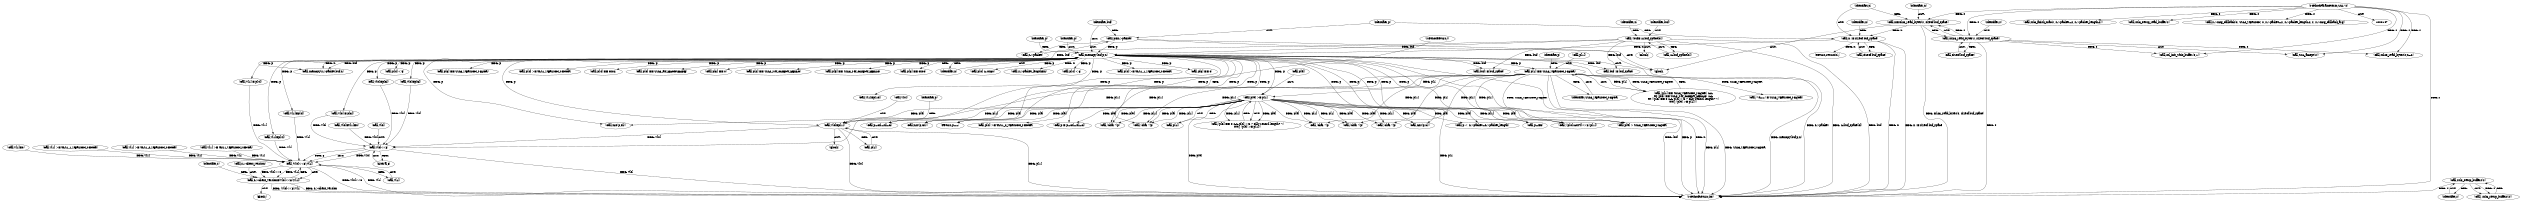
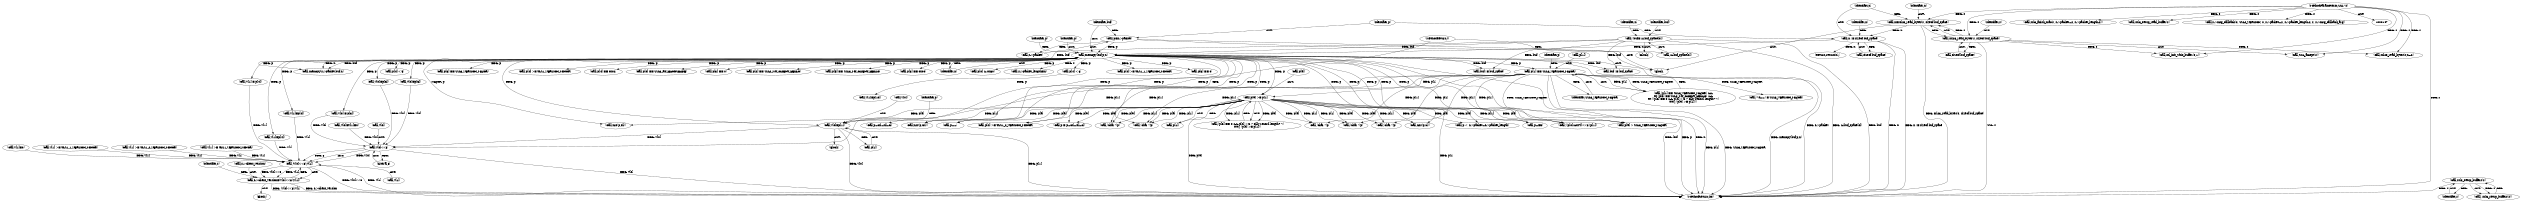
edge "(Call,*buf= &(buf_space[0]))" -> "(Call,&(buf_space[0]))": now "(MethodReturn,v)" -> "(Call,&(buf_space[0]))"
edge "(Call,memcpy(buf,p,n))" -> "(Call,p[3] == 0x00)": label "CFG: " -> "DDG: p"
edge "(Call,memcpy(buf,p,n))" -> "(Call,s->packet_length=n)": label "DDG: n" -> "DDG: s"
edge "(Call,memcpy(buf,p,n))" -> "(Call,n2s(p,sil))": label "DDG: p" -> "MAJOR: p"
edge "(Call,memcpy(buf,p,n))" -> "(Call,v[1]=p[10])": now "(Call,p[4] < 6)" -> "(Call,v[1]=p[10])"
edge "(Call,p[9] >= p[1])" -> "(Call,p+csl+sil+cl)": now "(Call,p[9] >= p[1])" -> "(Call,p[4] >= TLS1_2_VERSION_MINOR)"
node "(Return,p++)": label "(Return,p++)" -> "(Call,p++)"
edge "(Call,ssl23_read_bytes(s, sizeof buf_space))" -> "(MethodReturn,int)": label "DDG: s" -> "SSL: s"
edge "(Call,(v[0]<<8)|v[1])" -> "(Call,v[1])": removed, label "CFG:"
